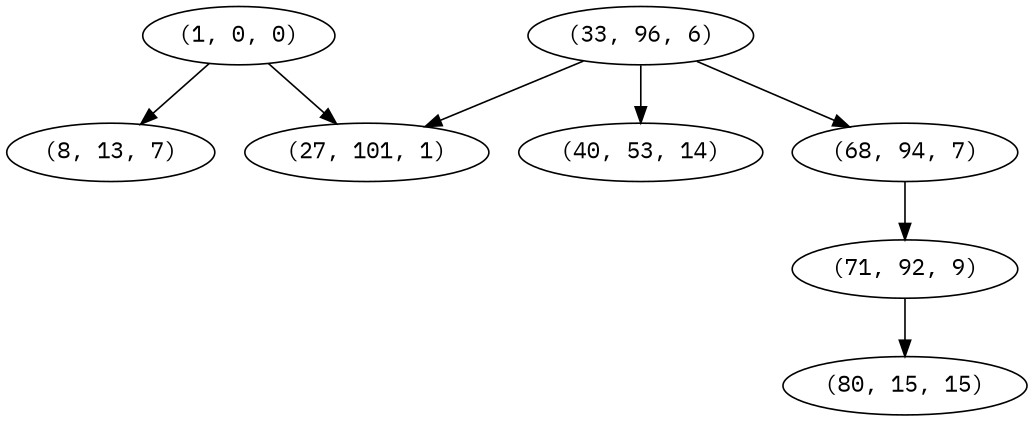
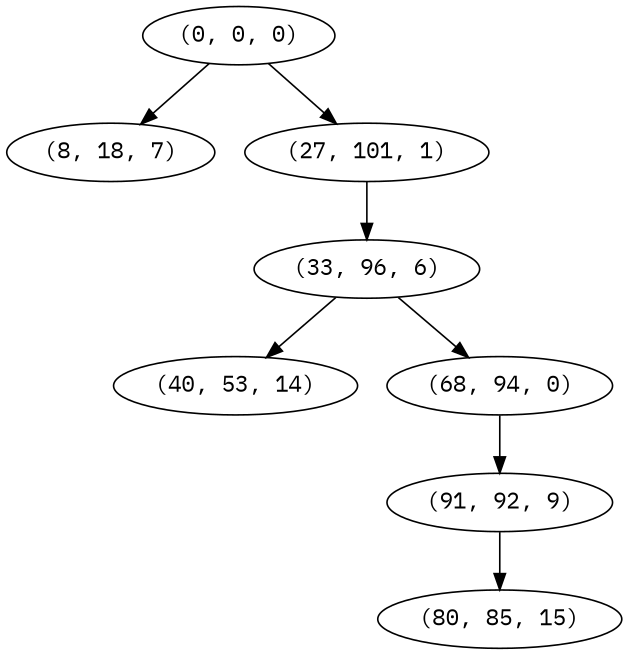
node "(1, 0, 0)": label "(1, 0, 0)" -> "(0, 0, 0)"
edge "(33, 96, 6)" -> "(27, 101, 1)": reversed
node "(8, 13, 7)": label "(8, 13, 7)" -> "(8, 18, 7)"
node "(68, 94, 7)": label "(68, 94, 7)" -> "(68, 94, 0)"
node "(71, 92, 9)": label "(71, 92, 9)" -> "(91, 92, 9)"
node "(80, 15, 15)": label "(80, 15, 15)" -> "(80, 85, 15)"
